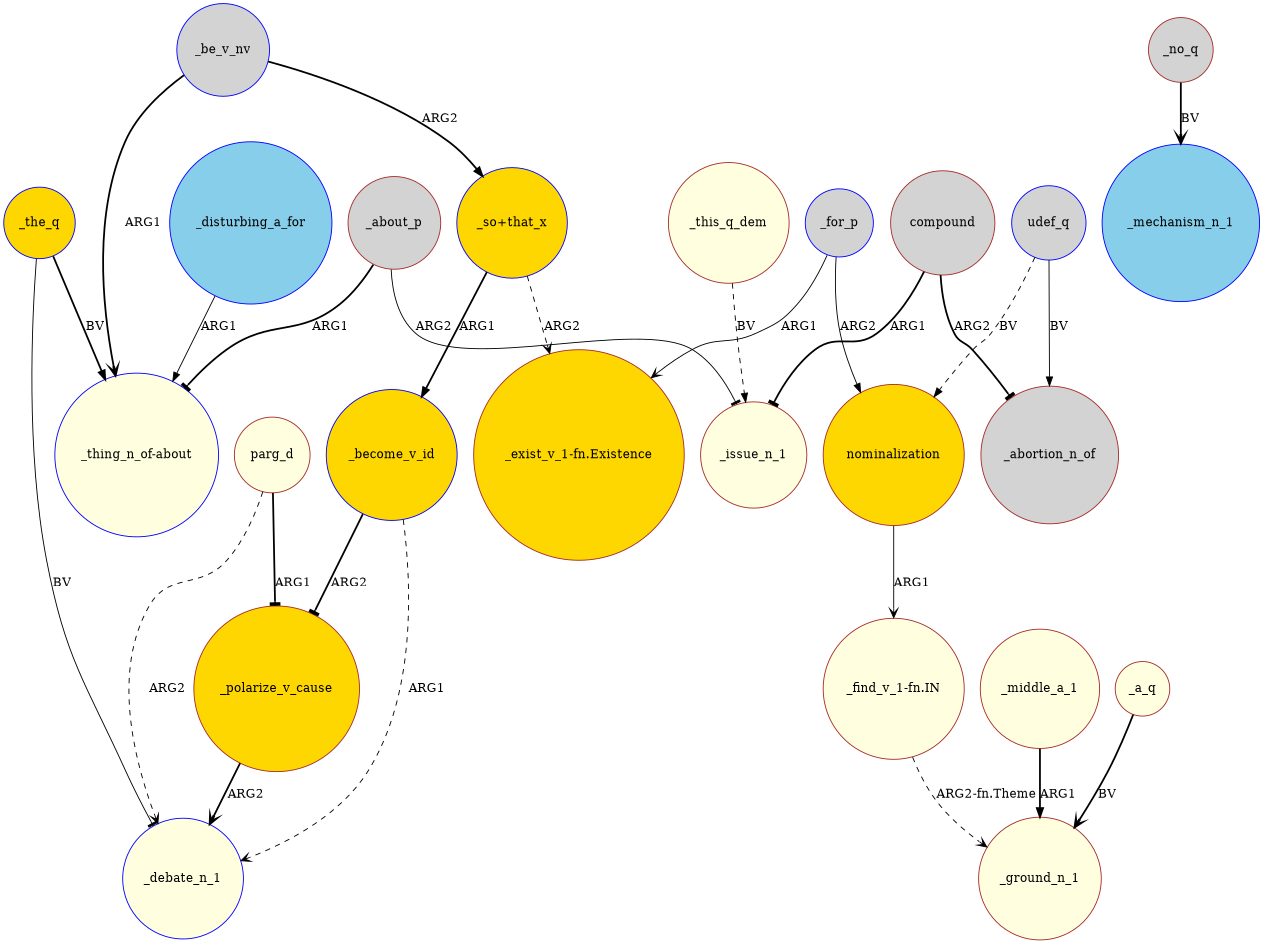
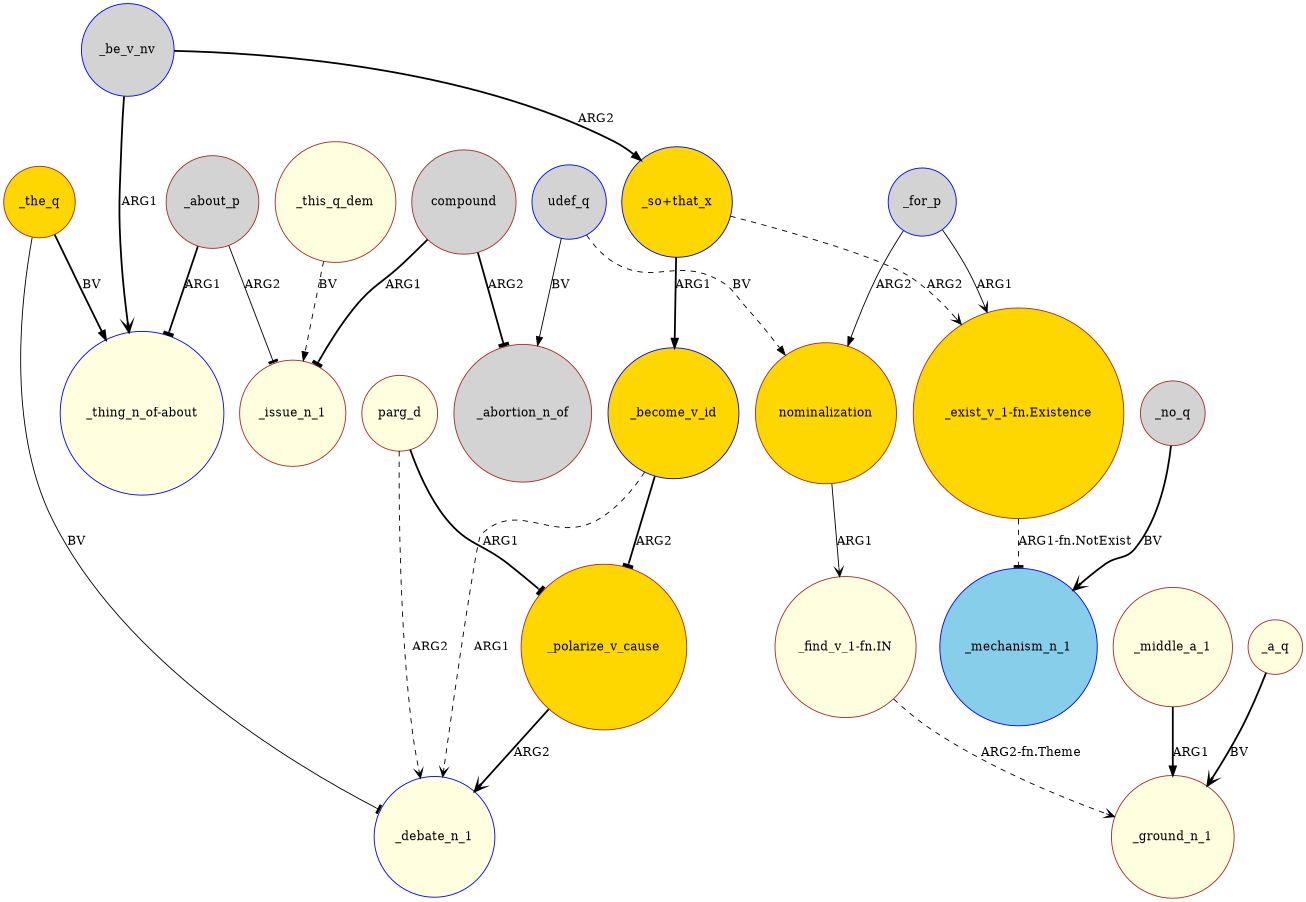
node "_the_q": color blue -> brown
node "_disturbing_a_for": removed
edge "_exist_v_1-fn.Existence" -> "_mechanism_n_1": added, label "ARG1-fn.NotExist"
